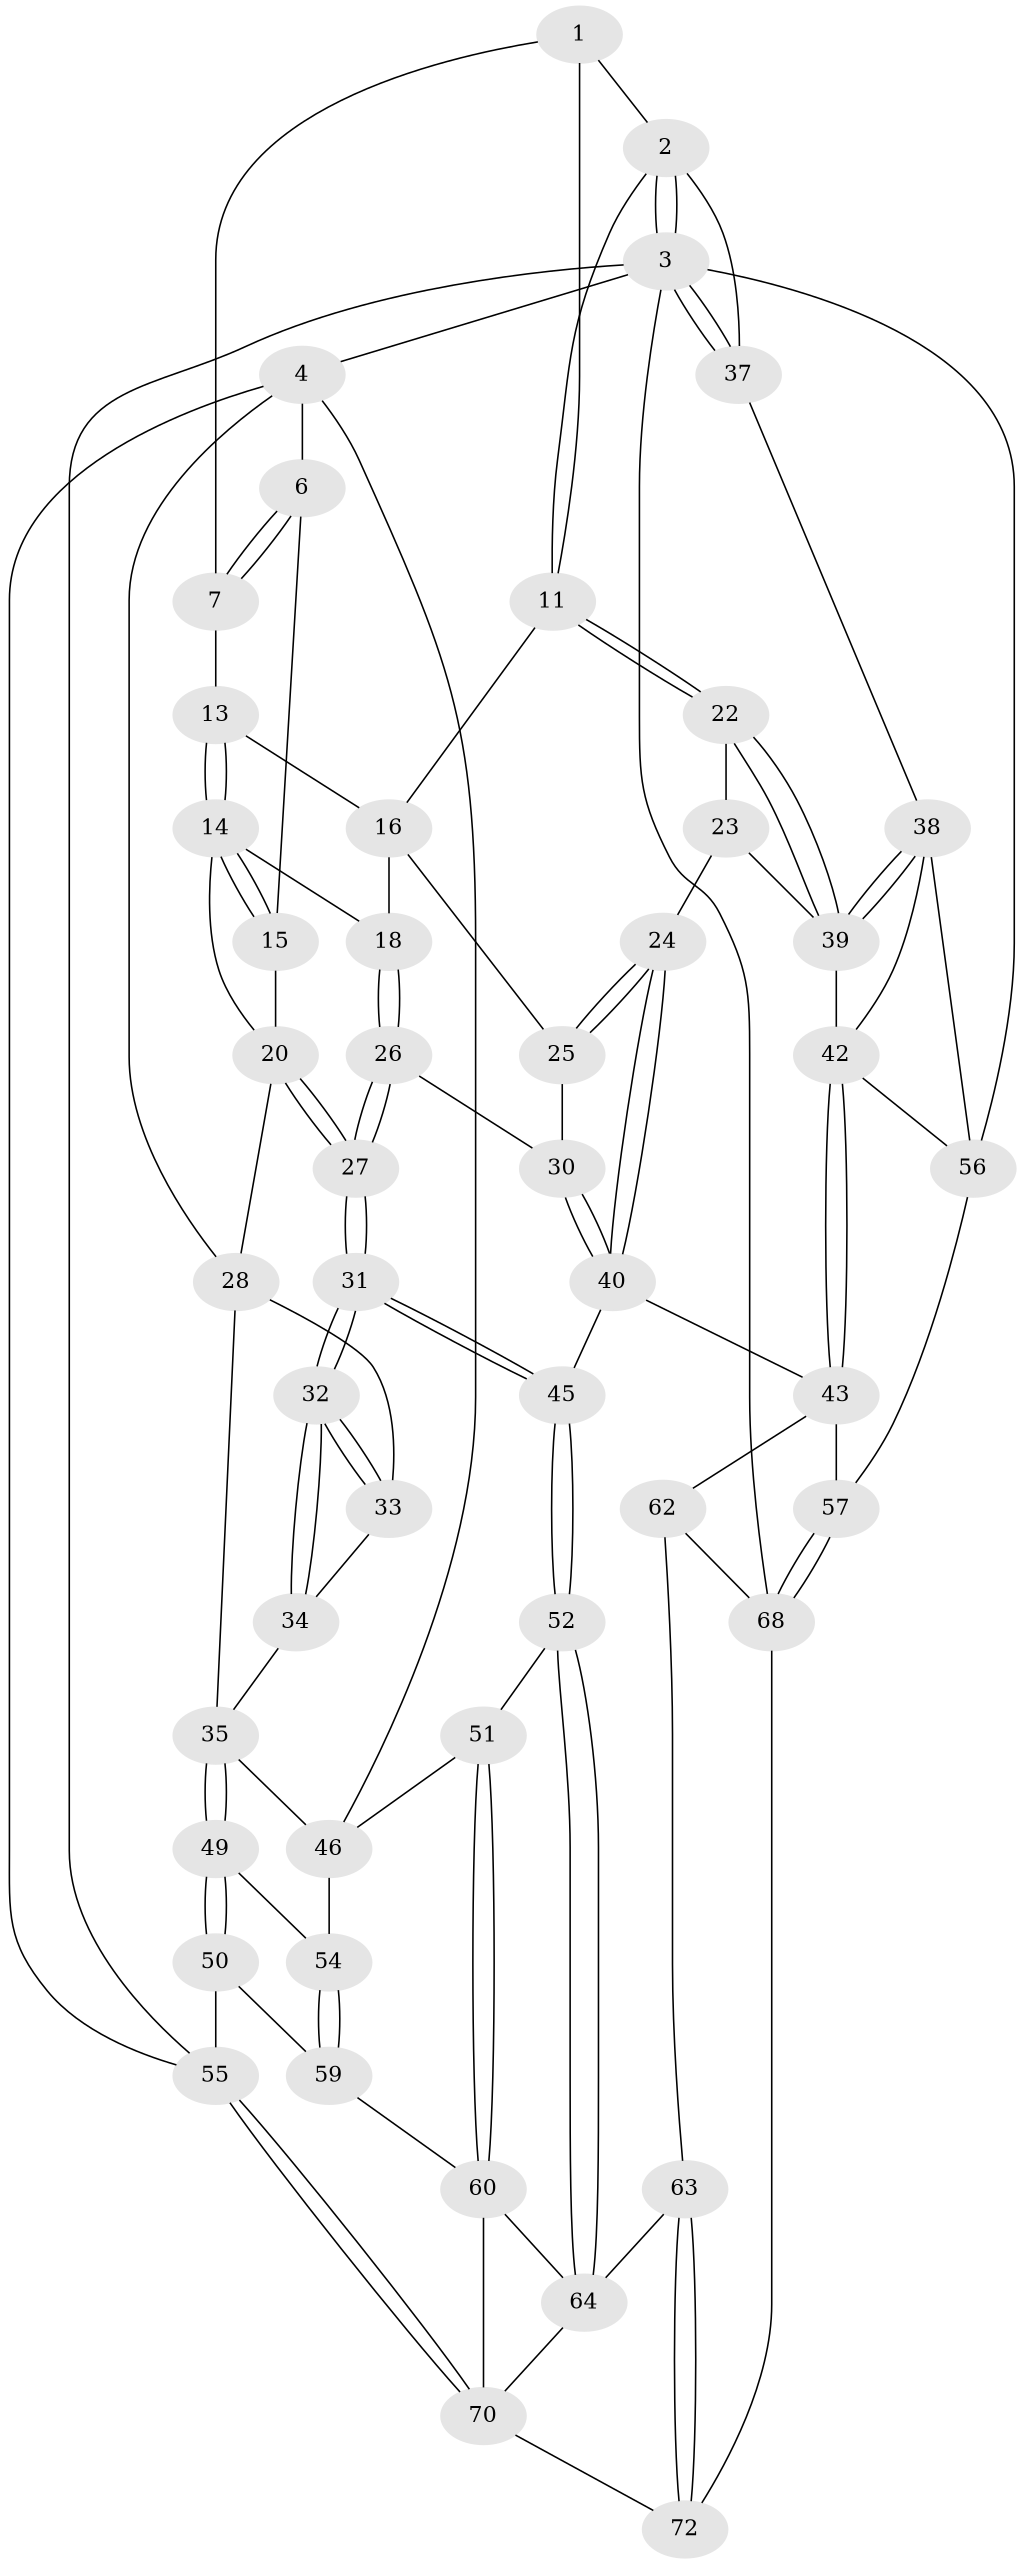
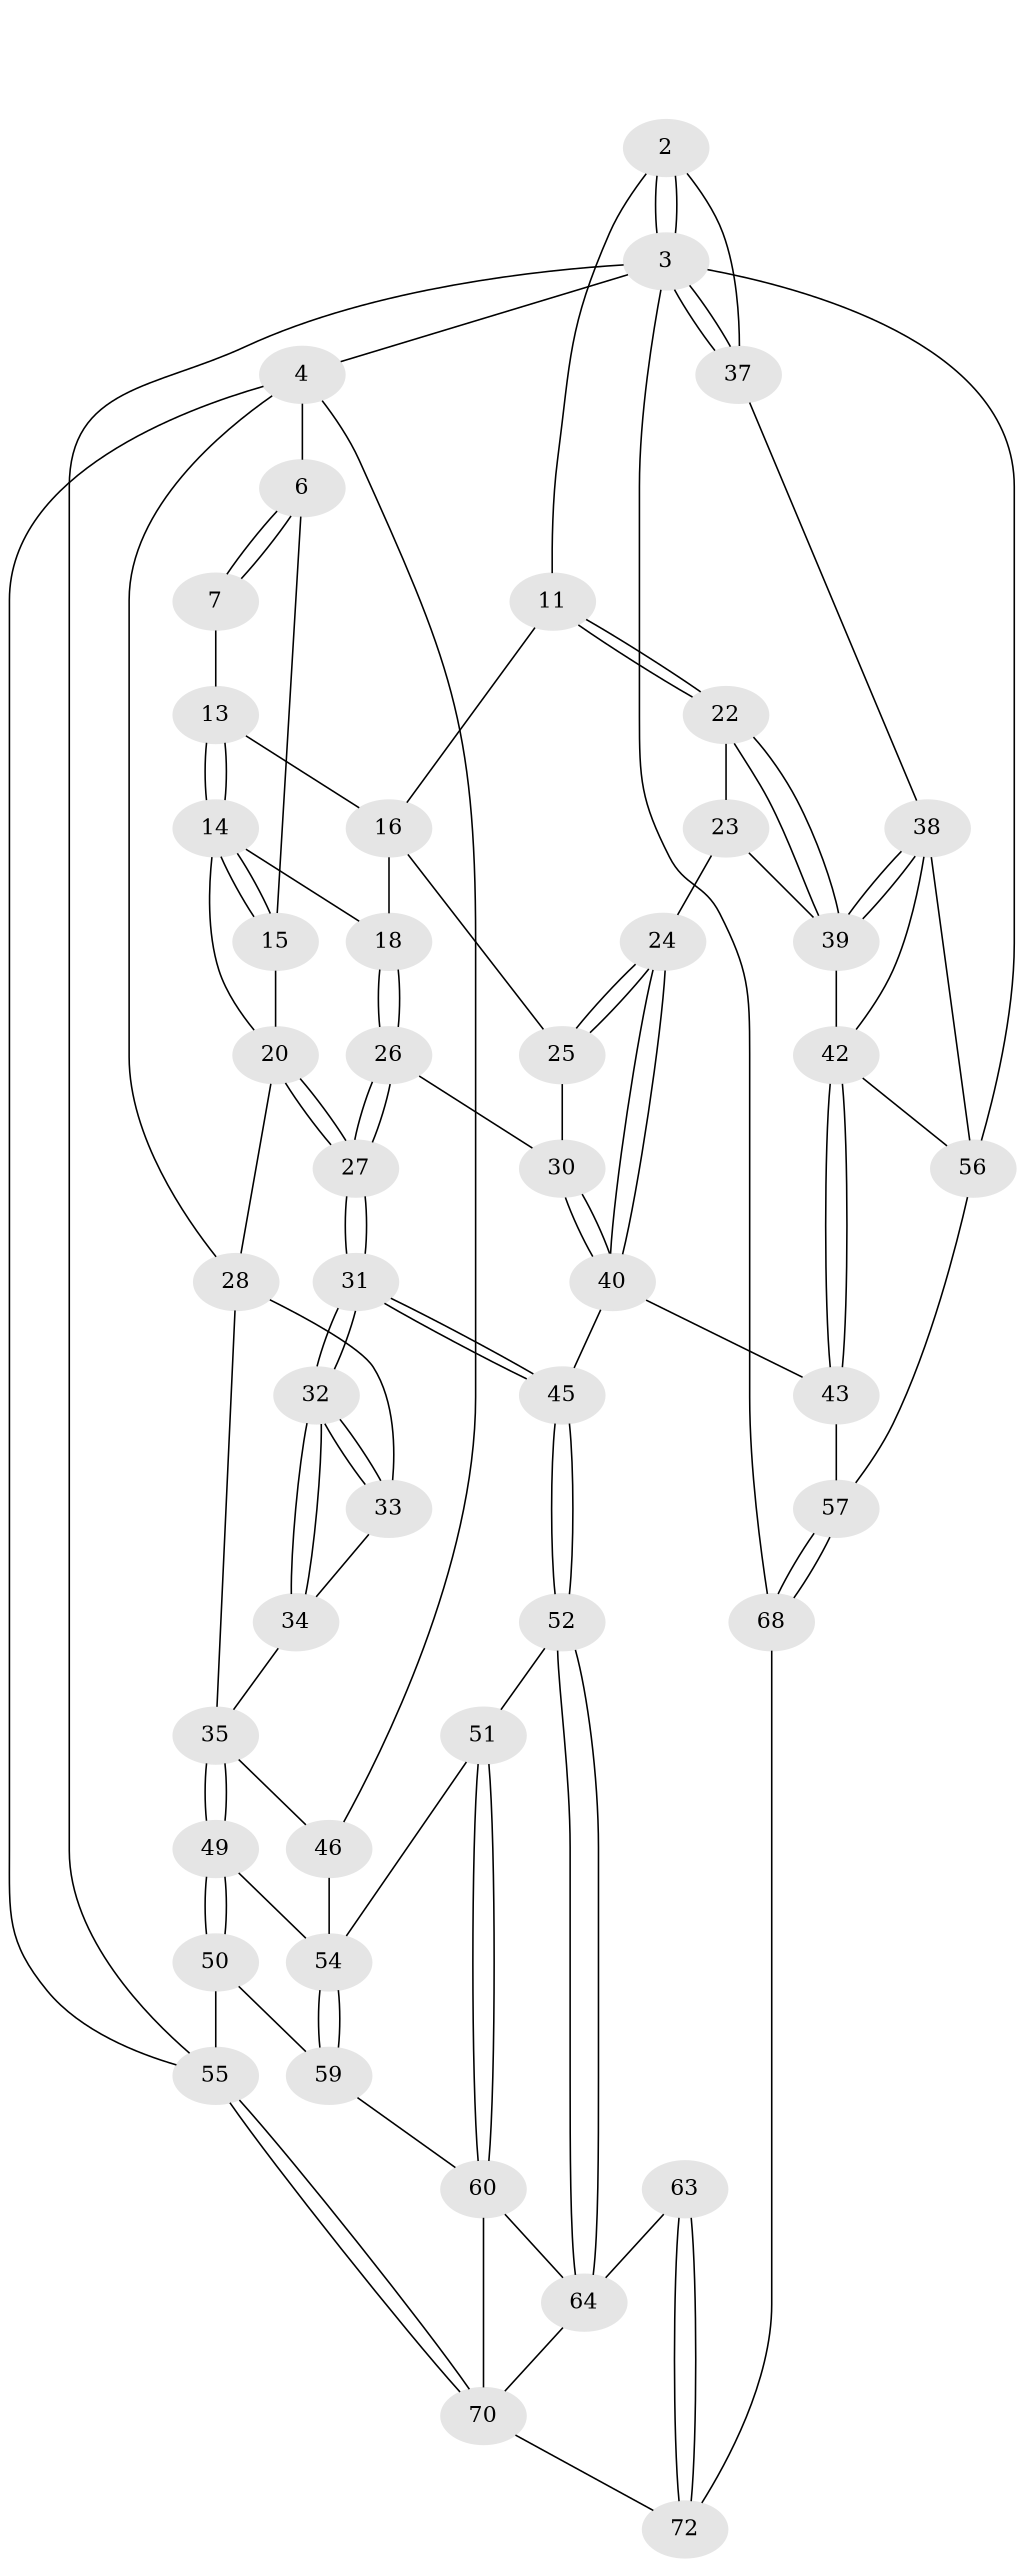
node "1": removed
node "62": removed
edge "51" -- "46": now "51" -- "54"
